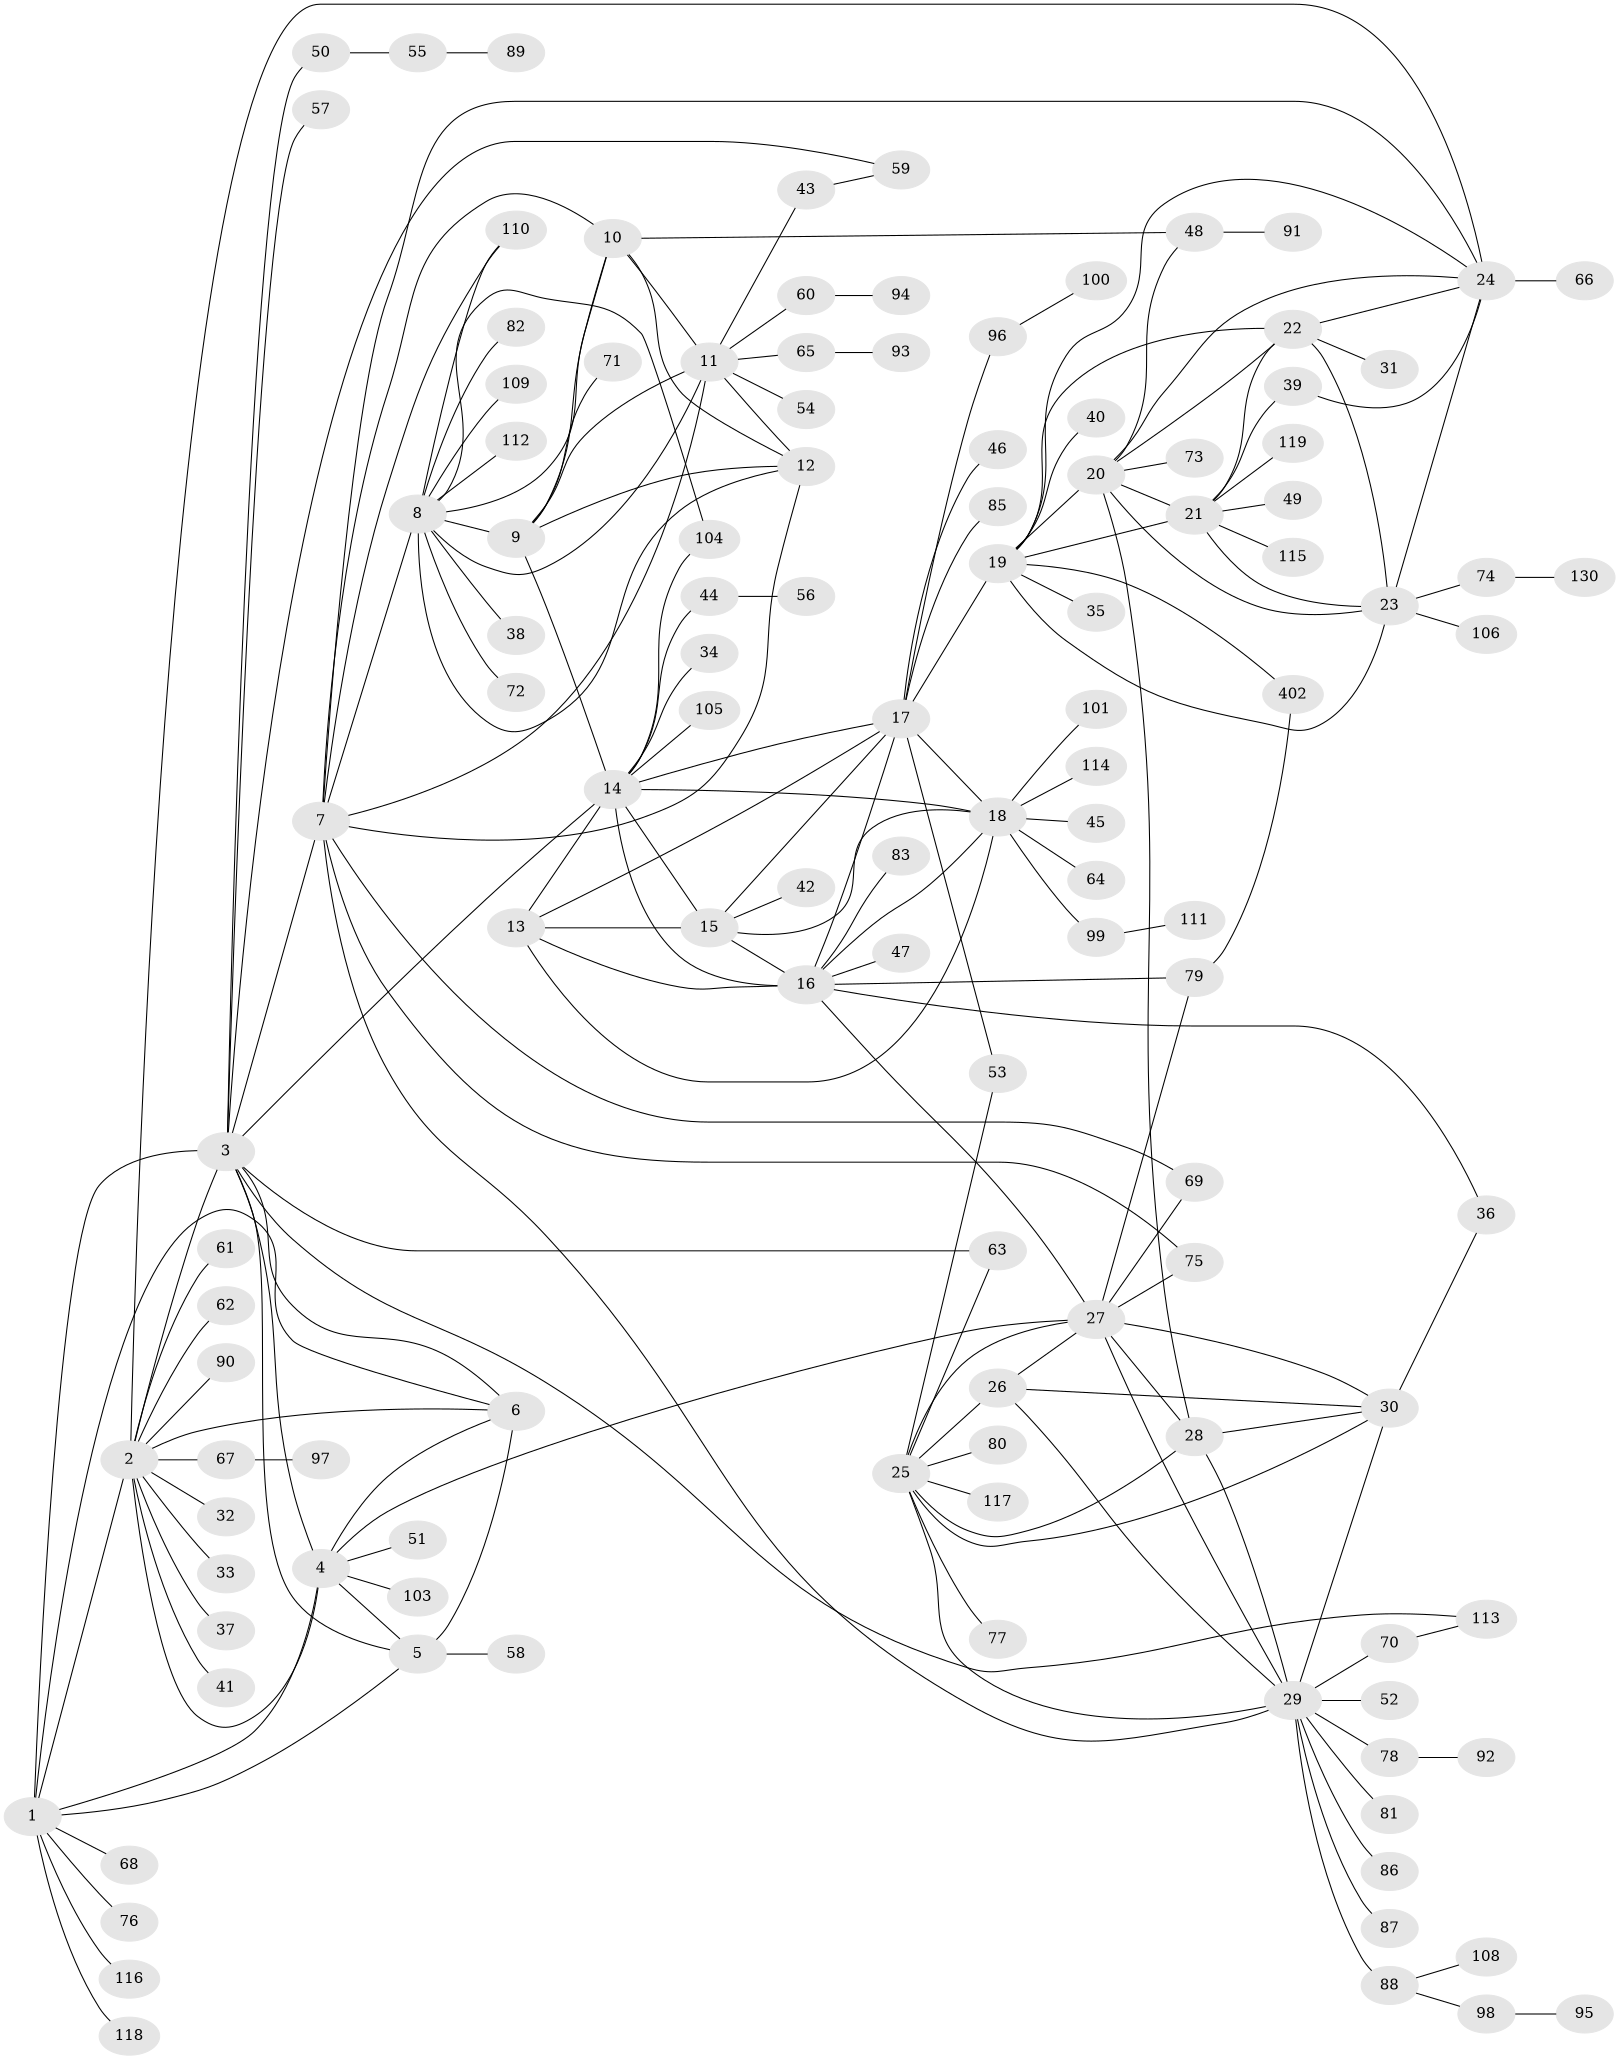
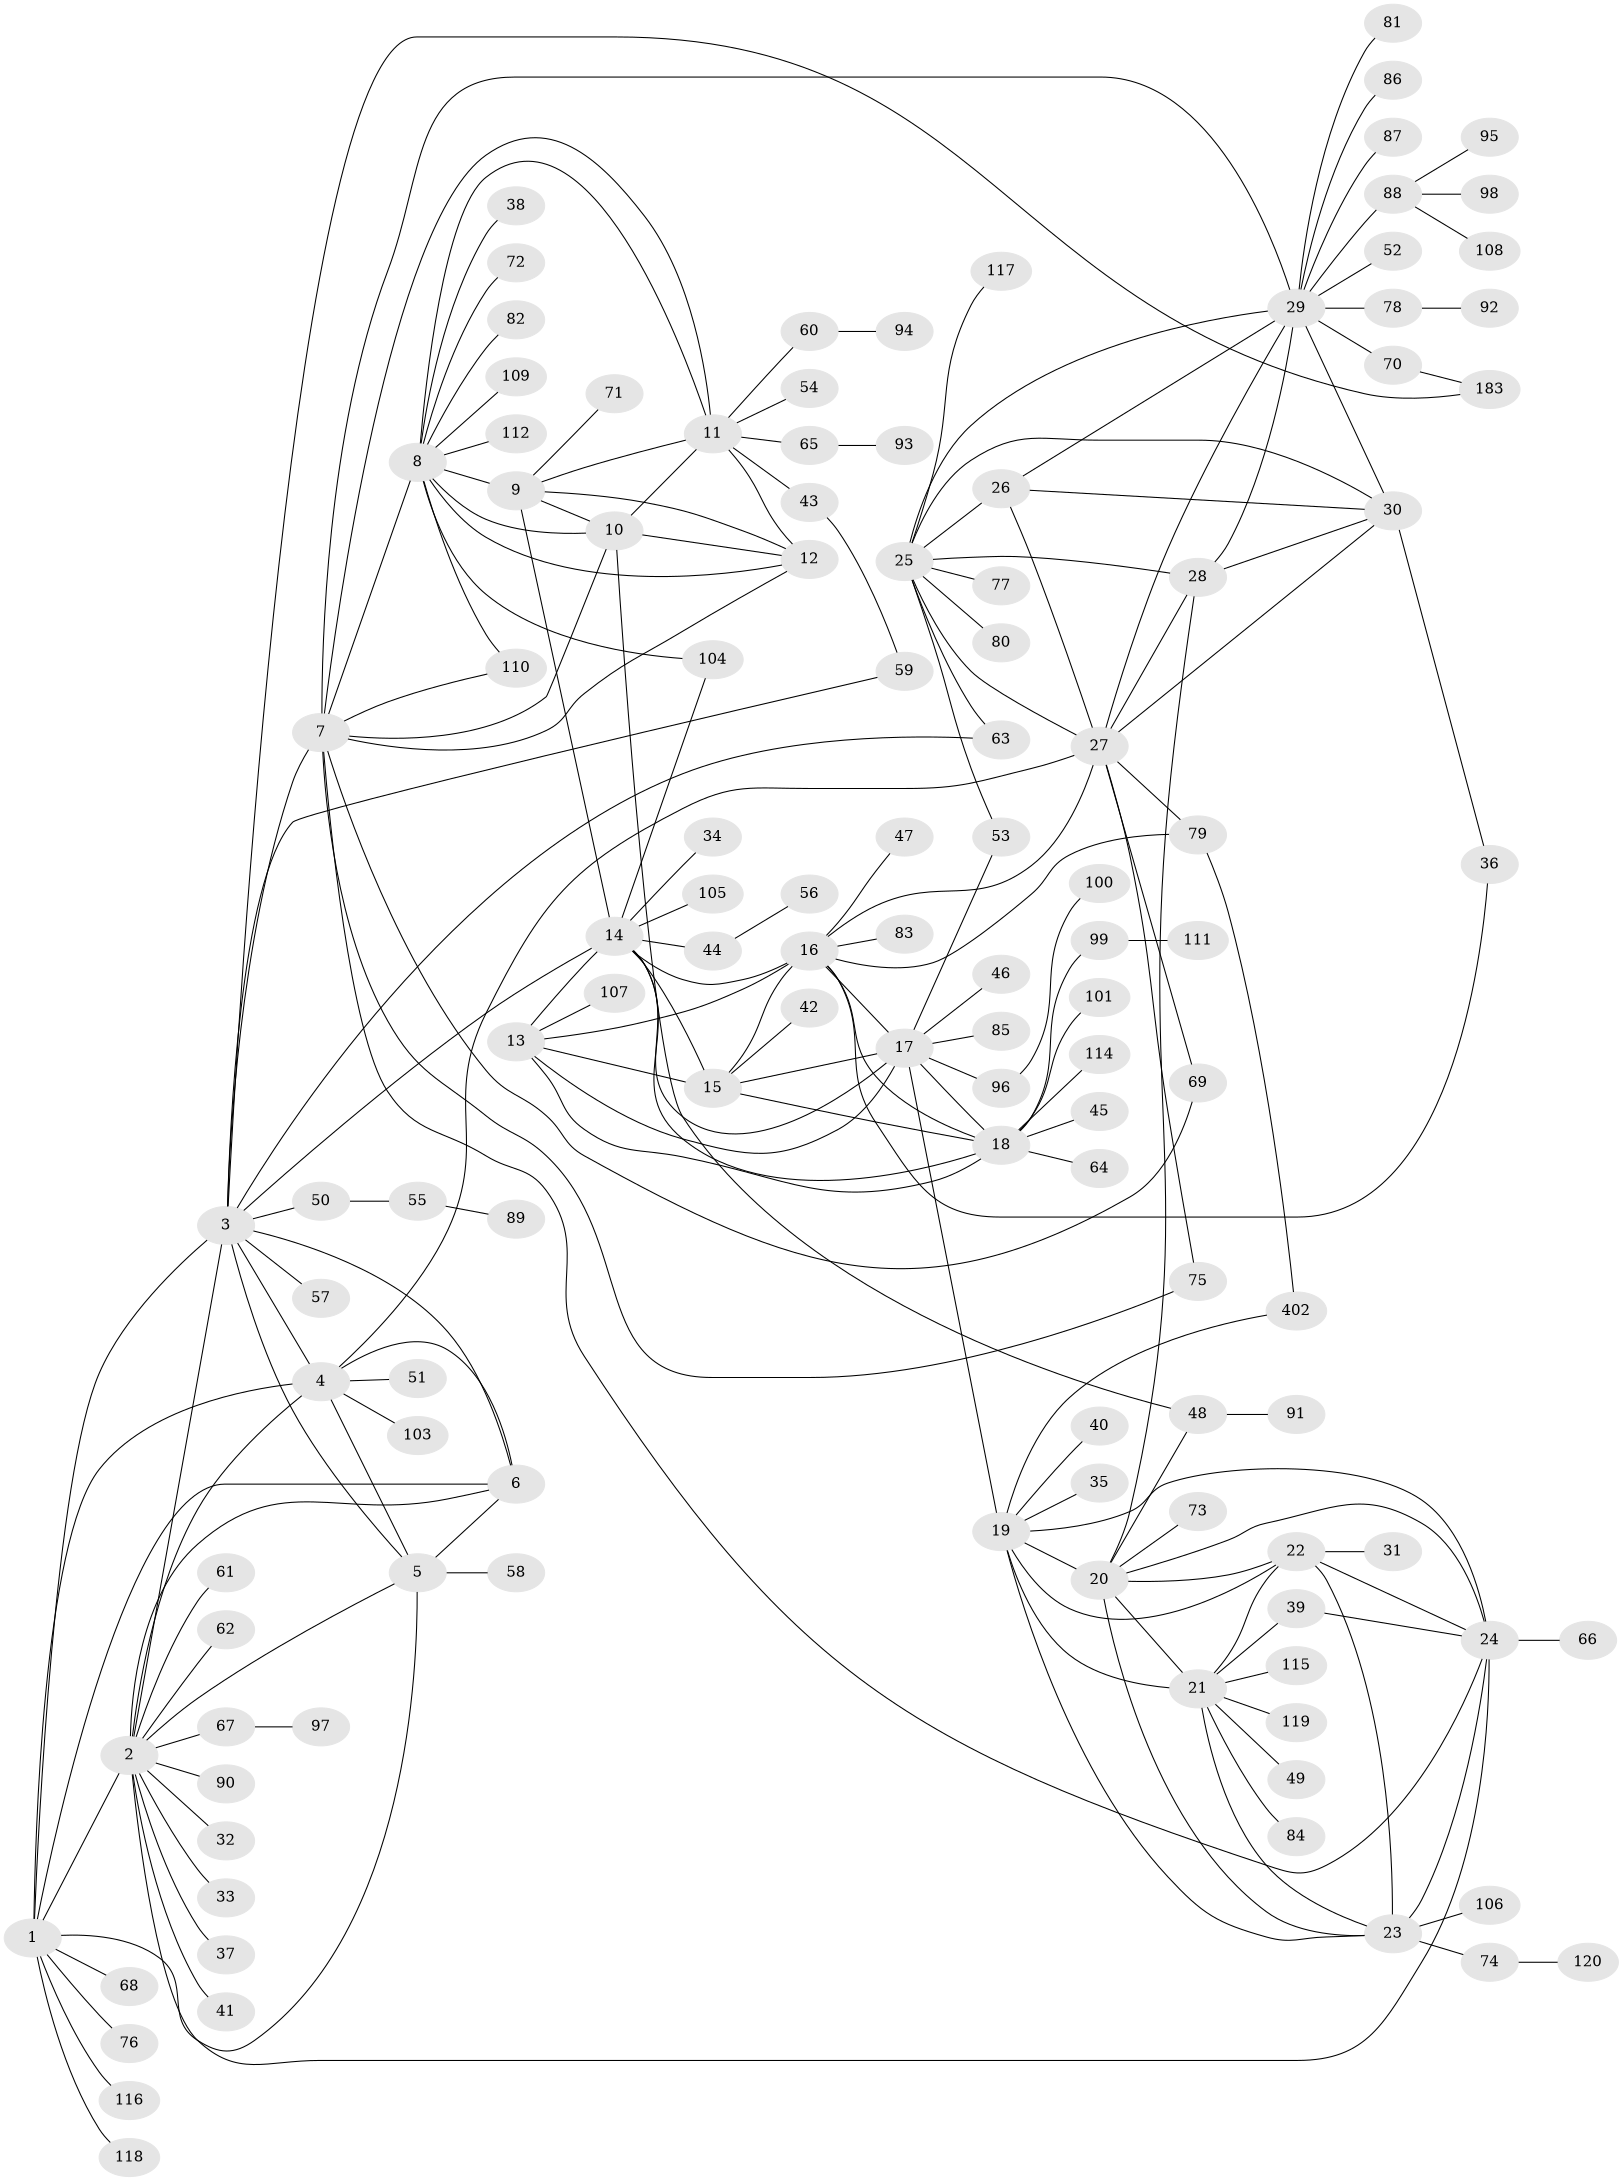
node "130": label "130" -> "120"
node "107": added
node "113": label "113" -> "183"
edge "5" -- "2": added
node "84": added
edge "98" -- "95": now "88" -- "95"
